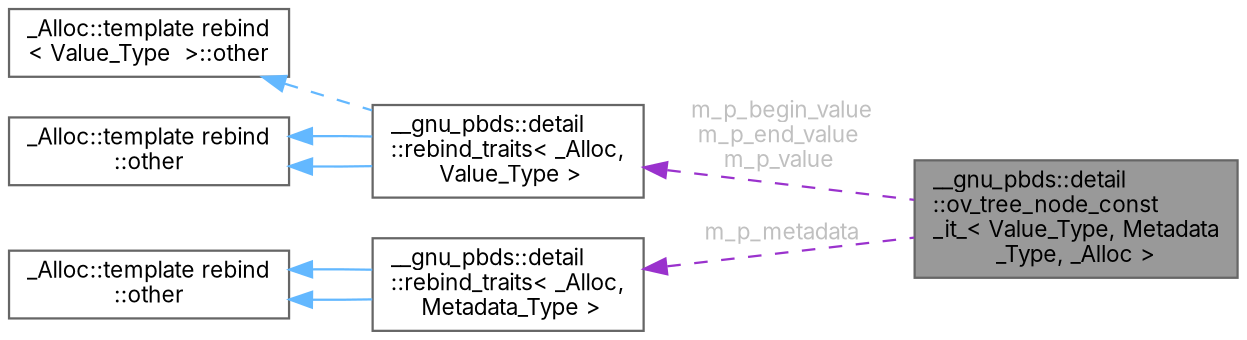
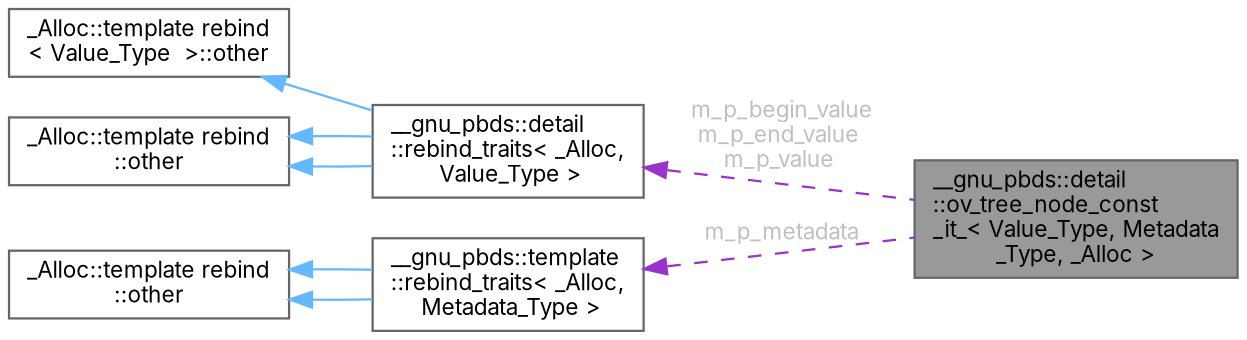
edge "__gnu_pbds::detail ::rebind_traits< _Alloc, Value_Type >" -> "_Alloc::template rebind < Value_Type  >::other": style dashed -> solid
node "__gnu_pbds::detail ::rebind_traits< _Alloc, Metadata_Type >": label "__gnu_pbds::detail ::rebind_traits< _Alloc, Metadata_Type >" -> "__gnu_pbds::template ::rebind_traits< _Alloc, Metadata_Type >"
